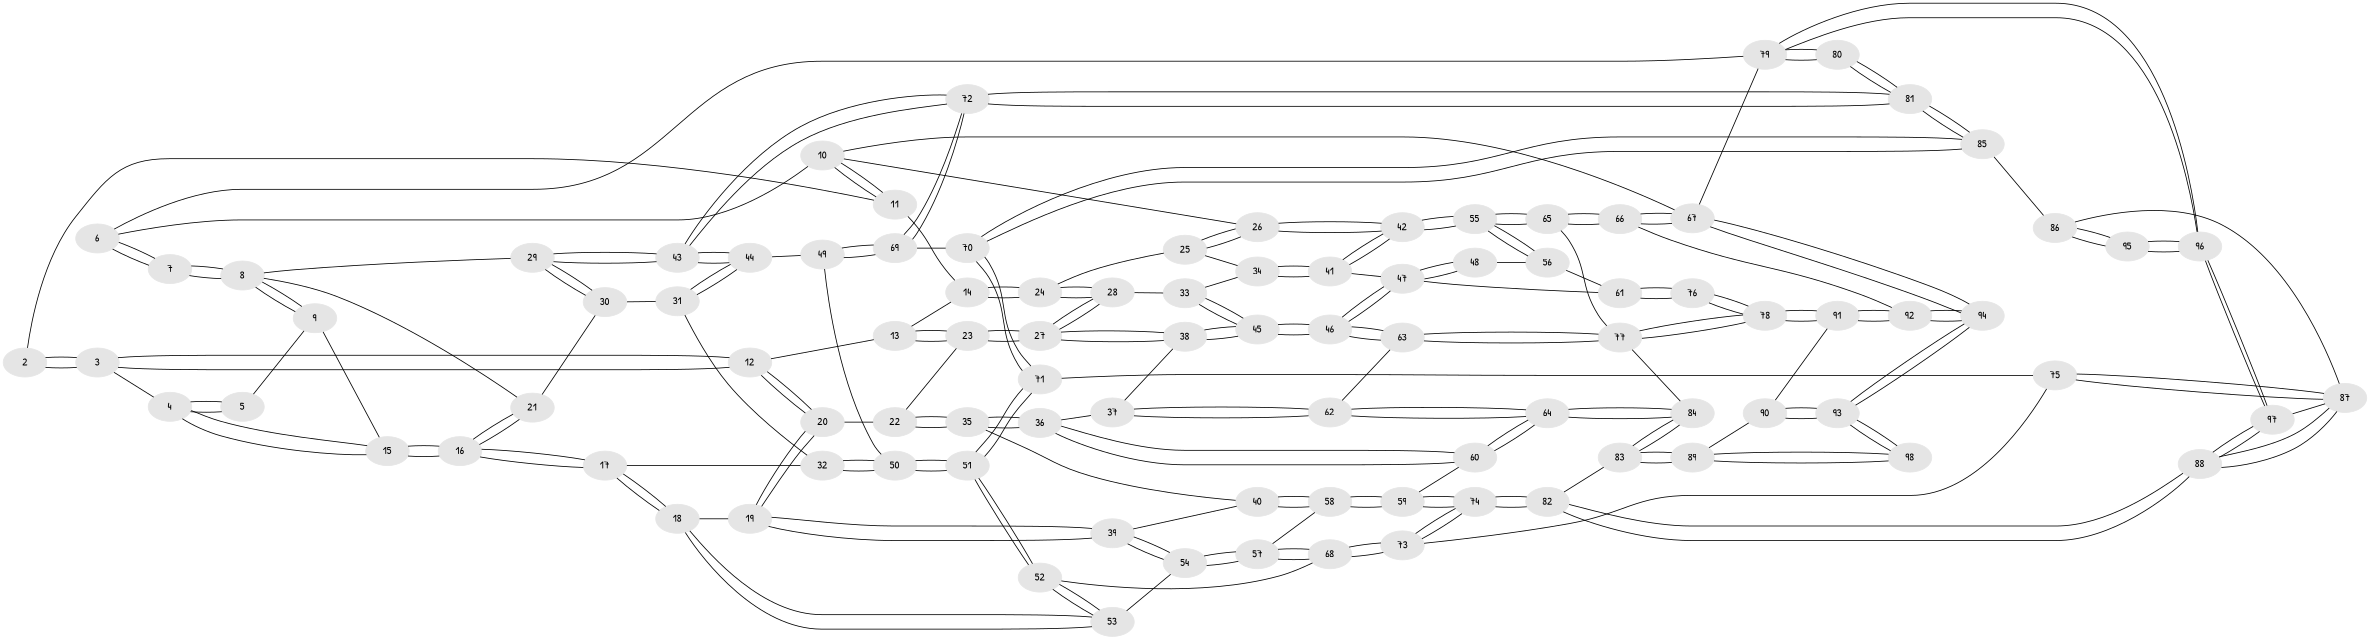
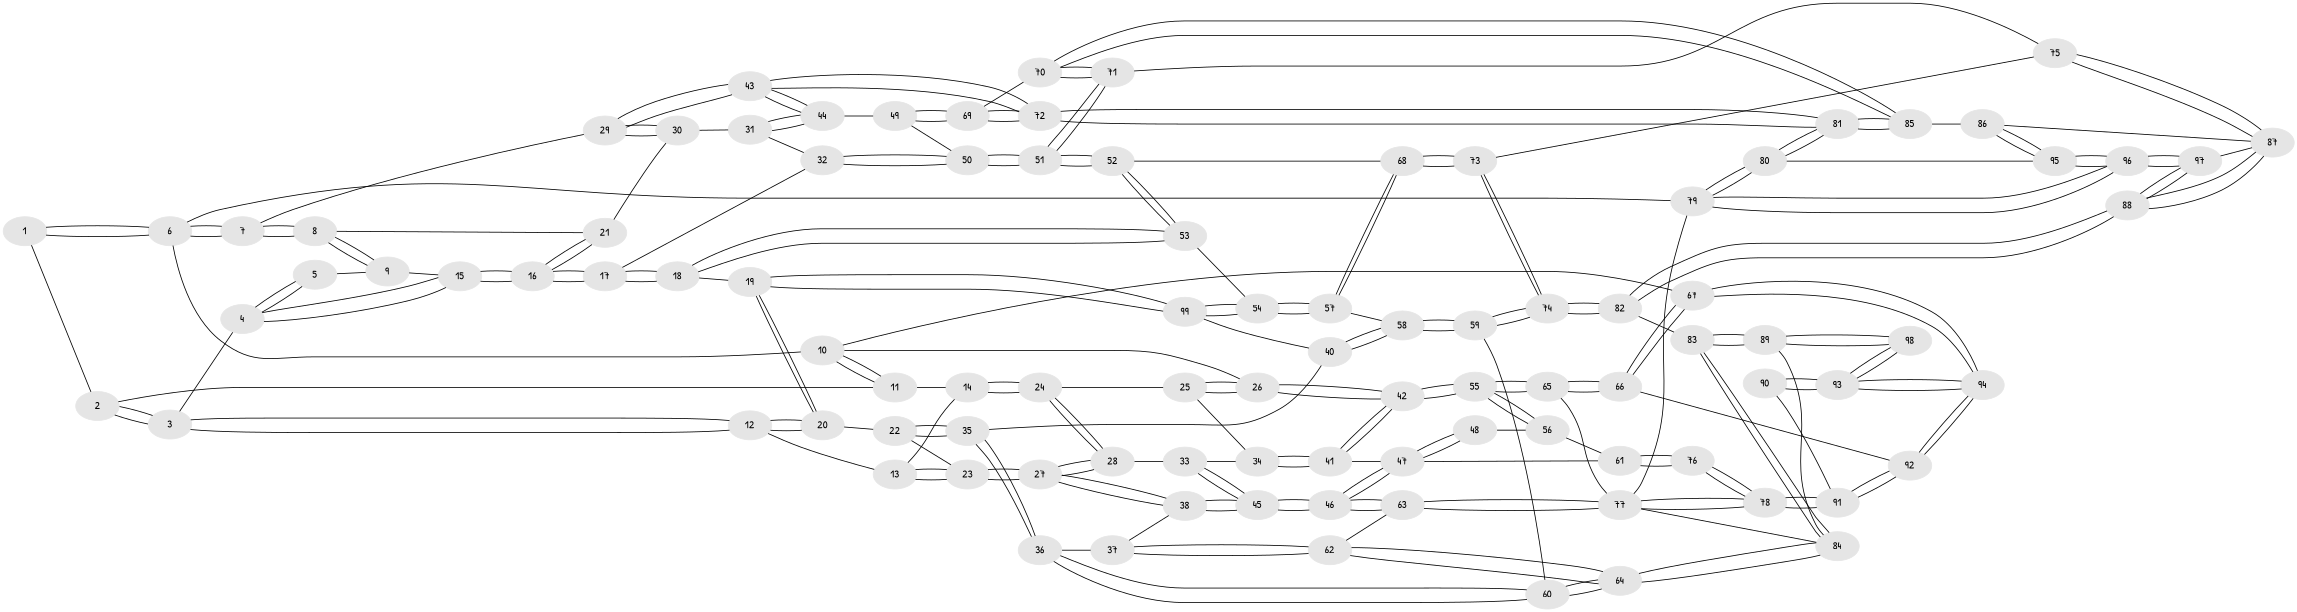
edge "79" -- "67": now "79" -- "77"
edge "80" -- "95": added
node "1": added
edge "29" -- "8": now "29" -- "7"
edge "90" -- "89": now "84" -- "89"
node "39": label "39" -> "99"
